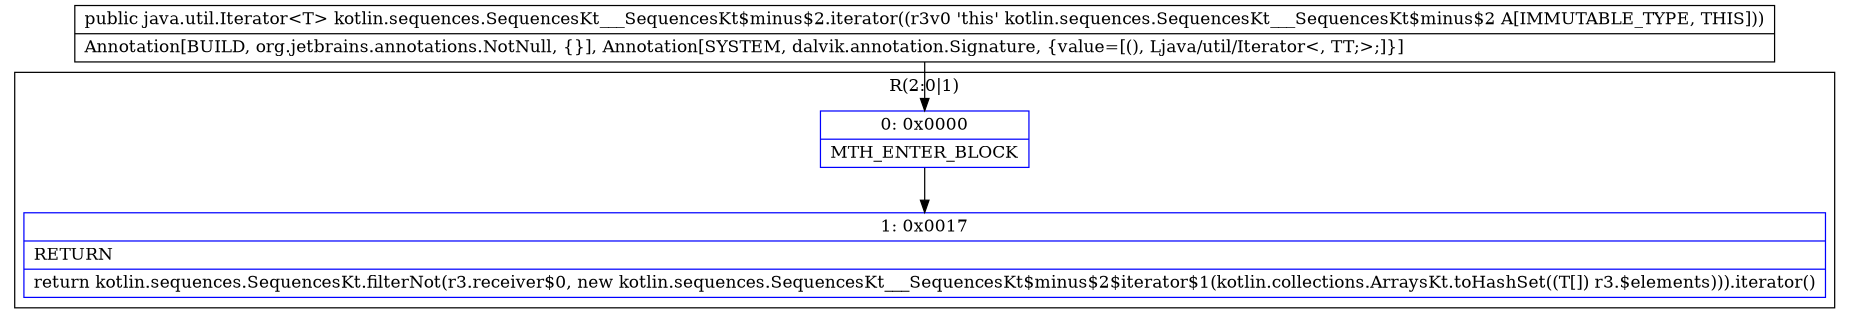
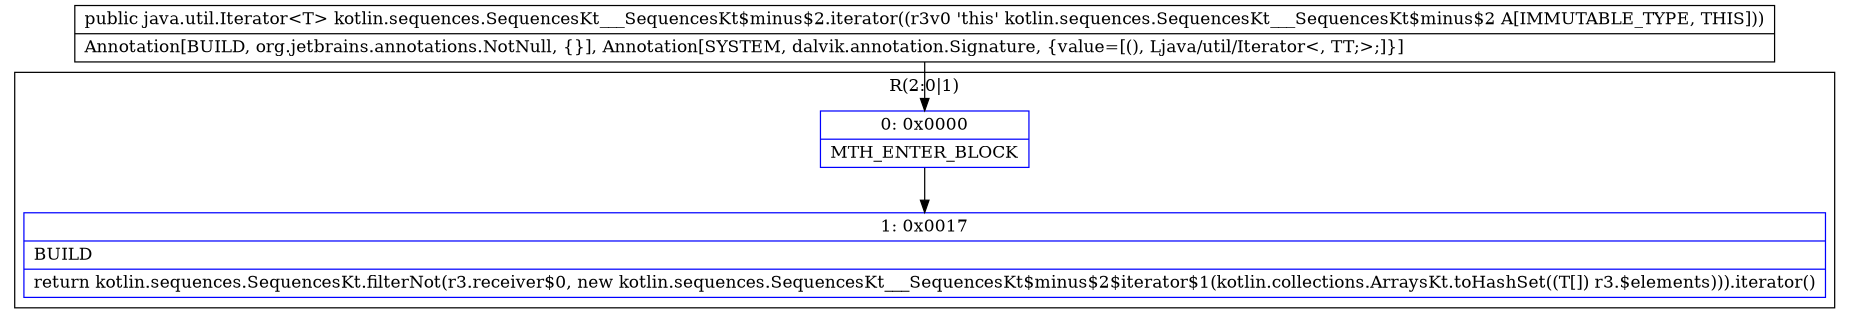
node "1: 0x0017": text "RETURN" -> "BUILD"
